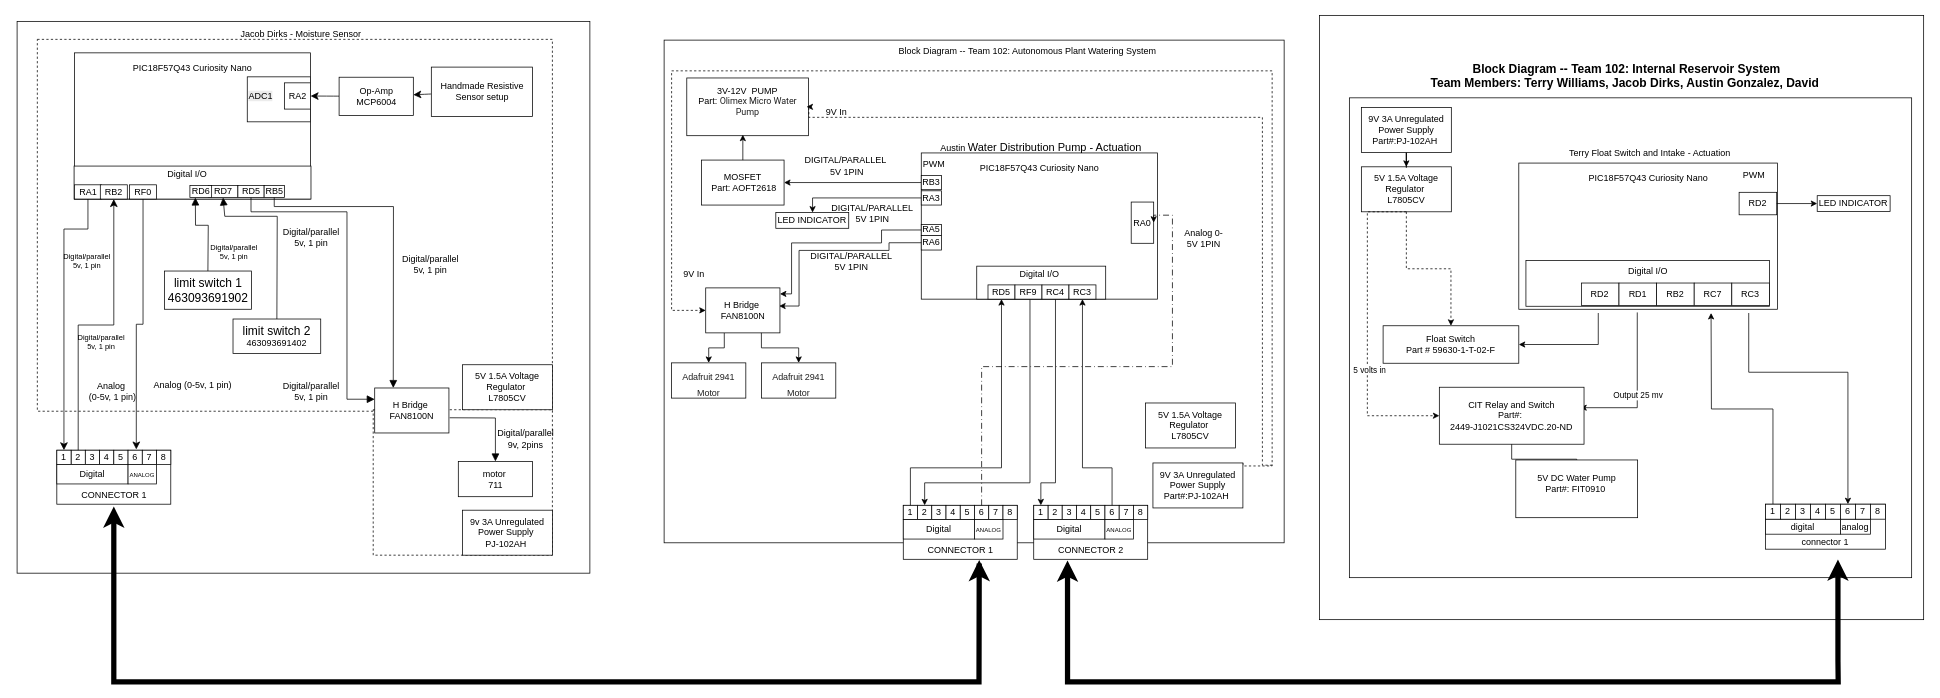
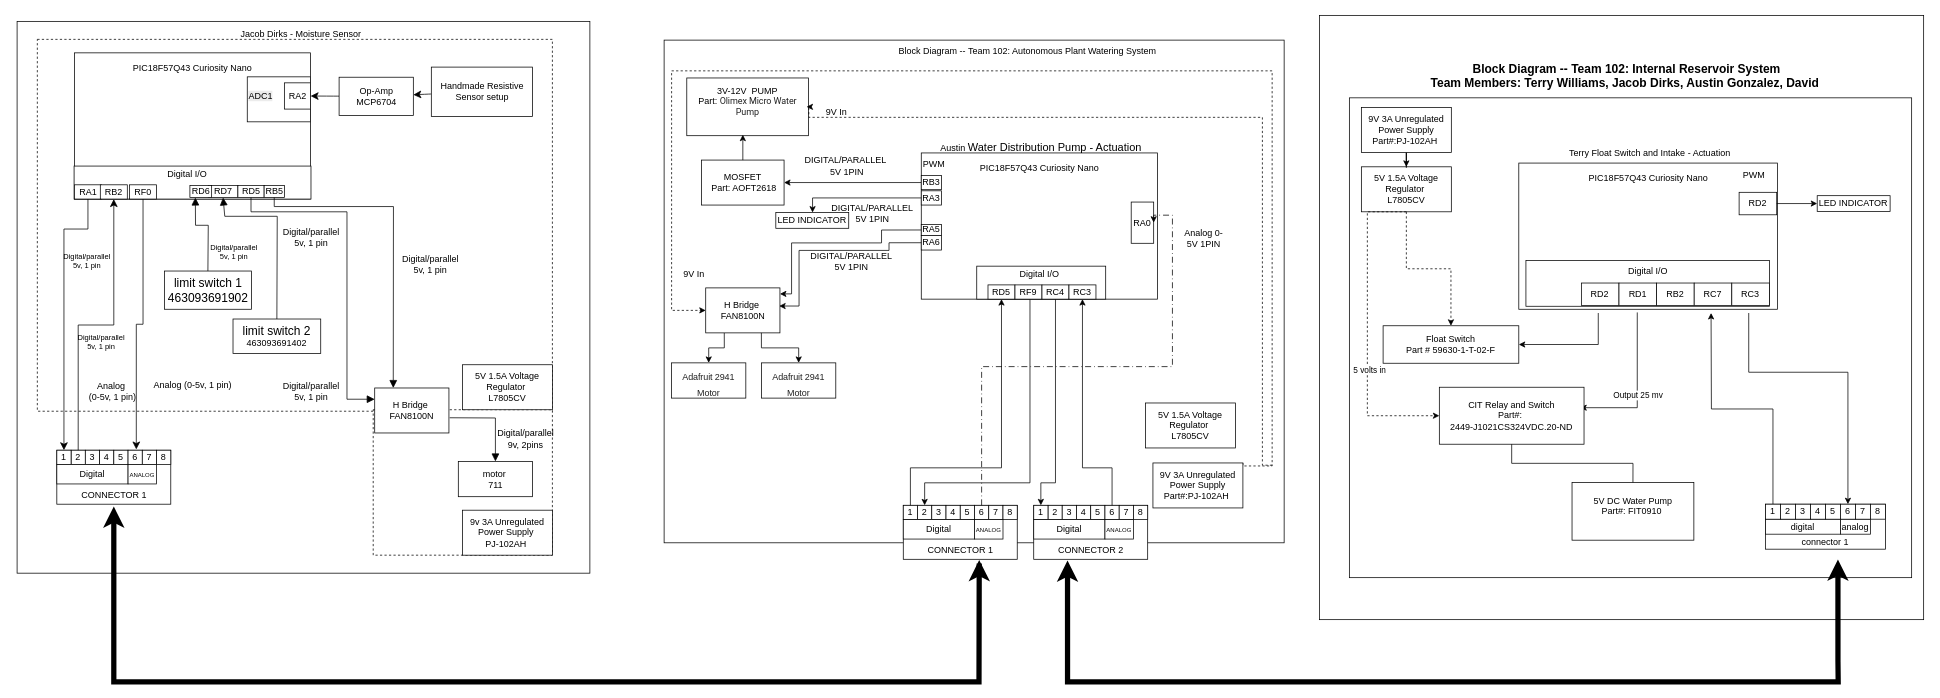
node "Op-Amp MCP6004": label "Op-Amp MCP6004" -> "Op-Amp MCP6704"
node "5V DC Water Pump Part#: FIT0910": moved (1577, 489) -> (1633, 512)
